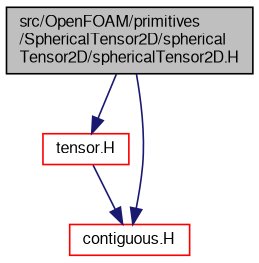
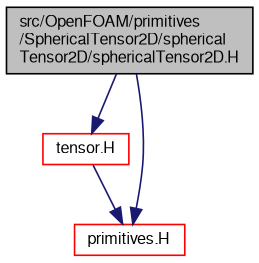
node "contiguous.H": label "contiguous.H" -> "primitives.H"
